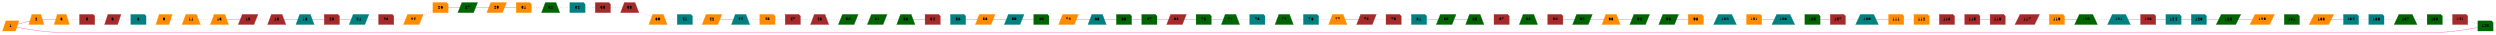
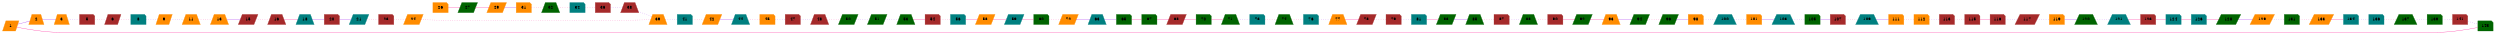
edge "26" -- "24": now "39" -- "24"
